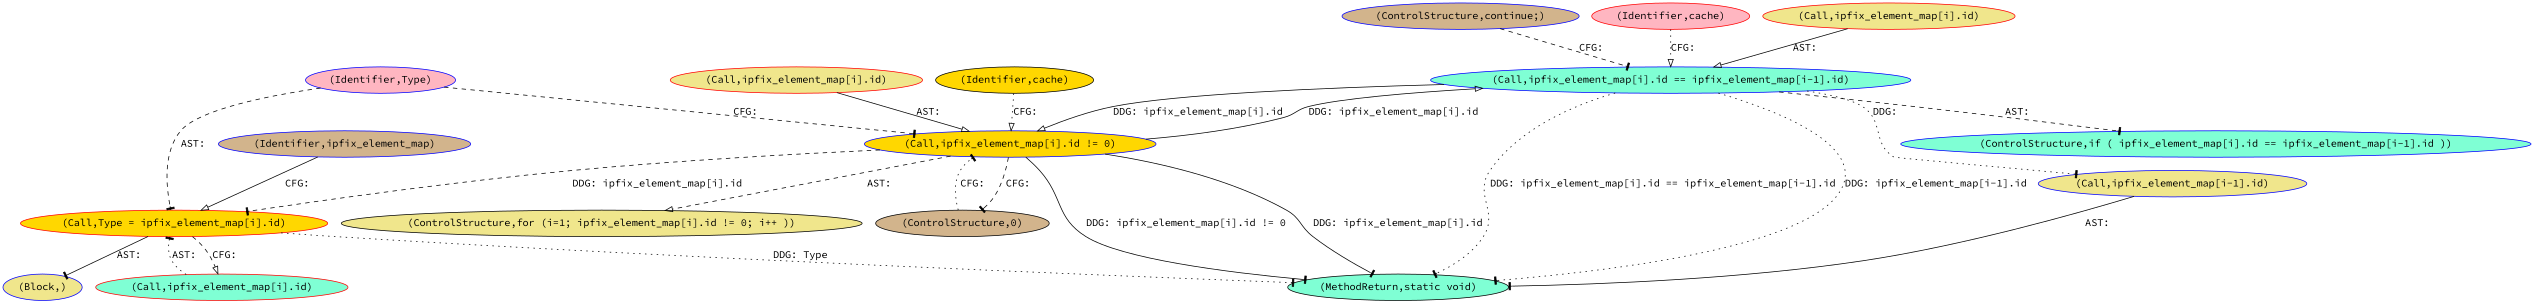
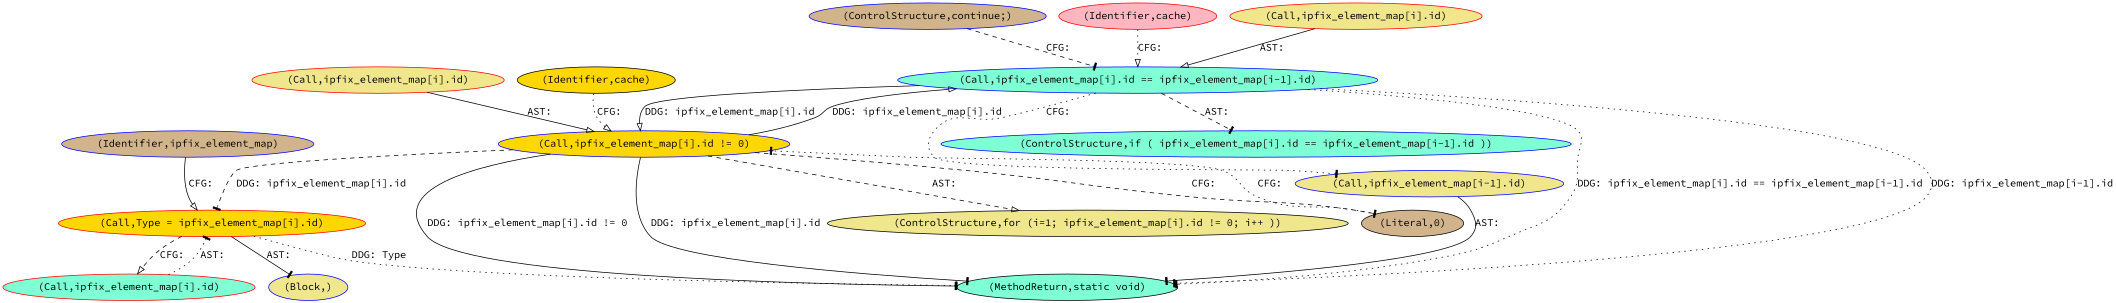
node "(Identifier,Type)": removed
edge "(Call,ipfix_element_map[i].id == ipfix_element_map[i-1].id)" -> "(Call,ipfix_element_map[i-1].id)": label "DDG: " -> "CFG: "
node "(ControlStructure,0)": label "(ControlStructure,0)" -> "(Literal,0)"
